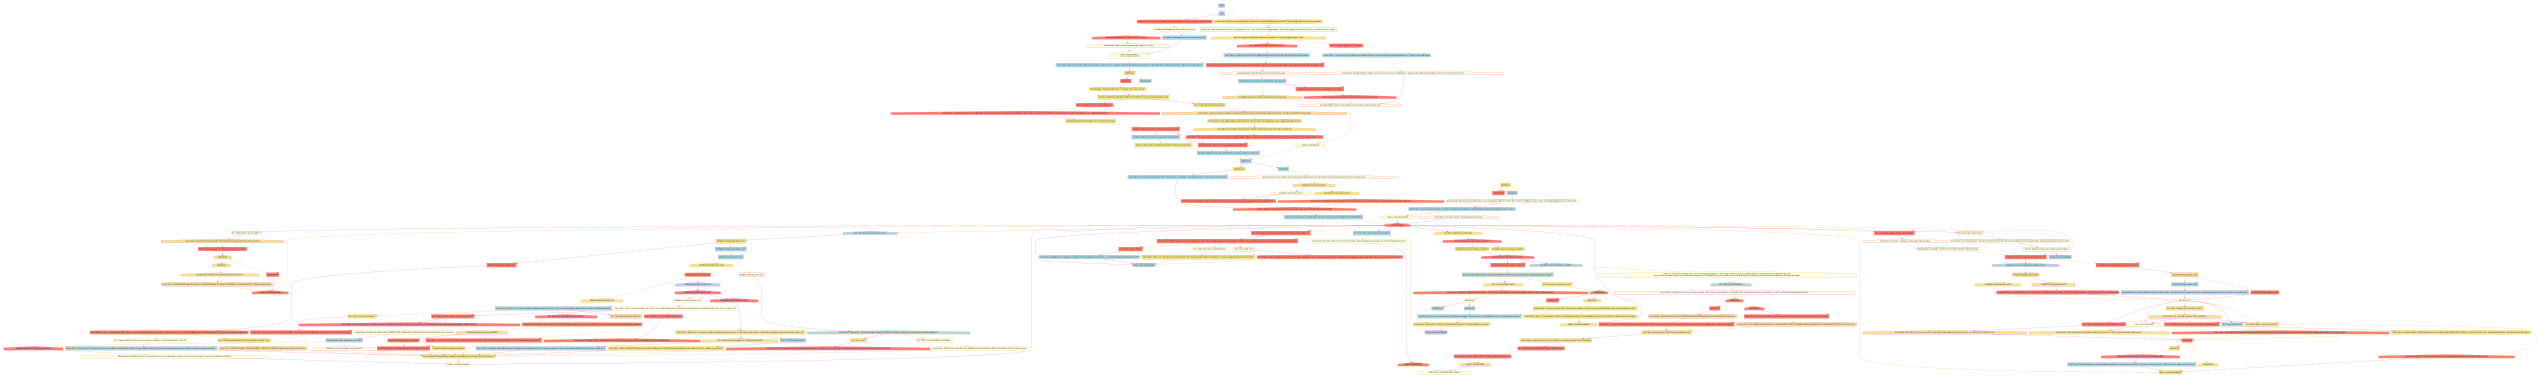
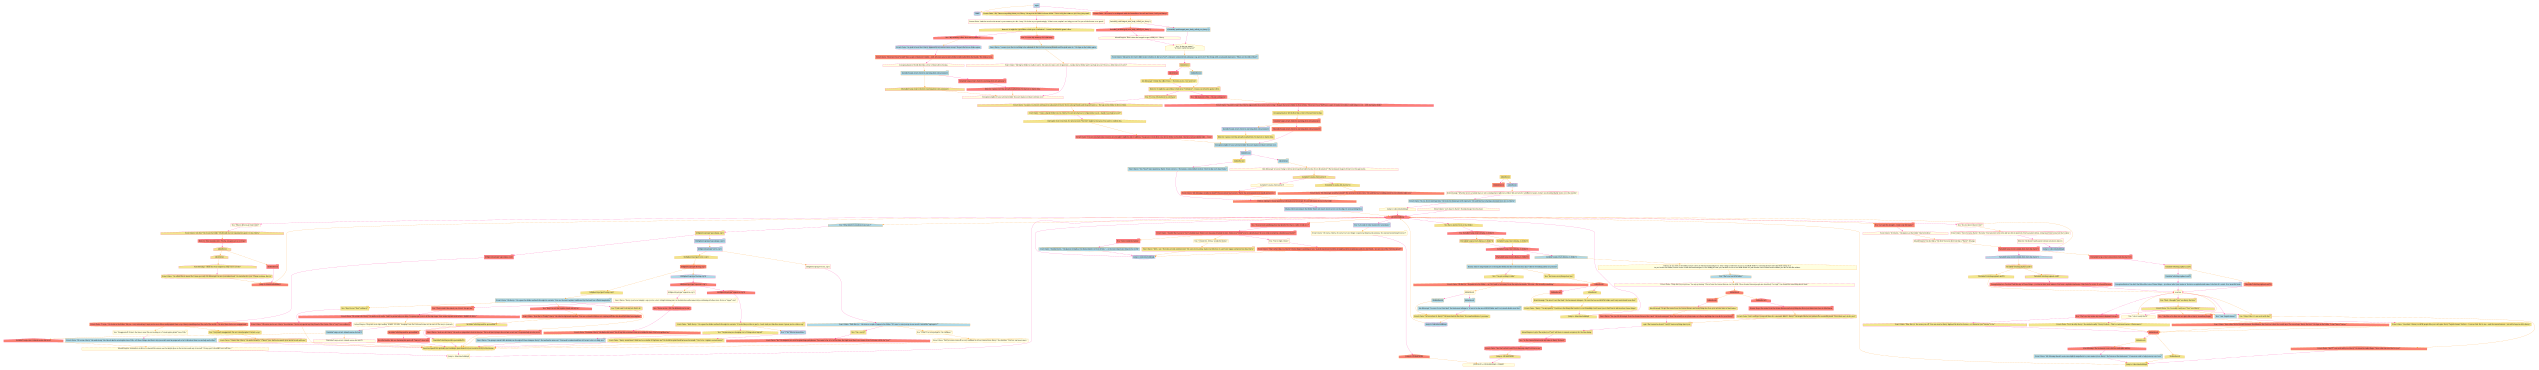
edge "START" -> "input": reversed
node "Jump to: [IsKimHere()]": removed
